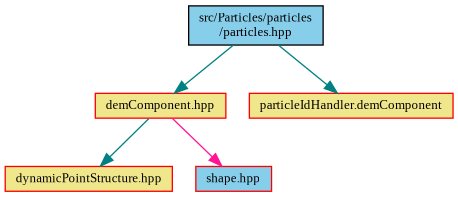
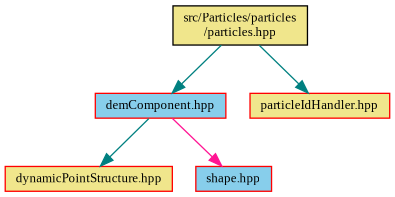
node "src/Particles/particles /particles.hpp": fillcolor skyblue -> khaki
node "demComponent.hpp": fillcolor khaki -> skyblue
node "particleIdHandler.demComponent": label "particleIdHandler.demComponent" -> "particleIdHandler.hpp"
